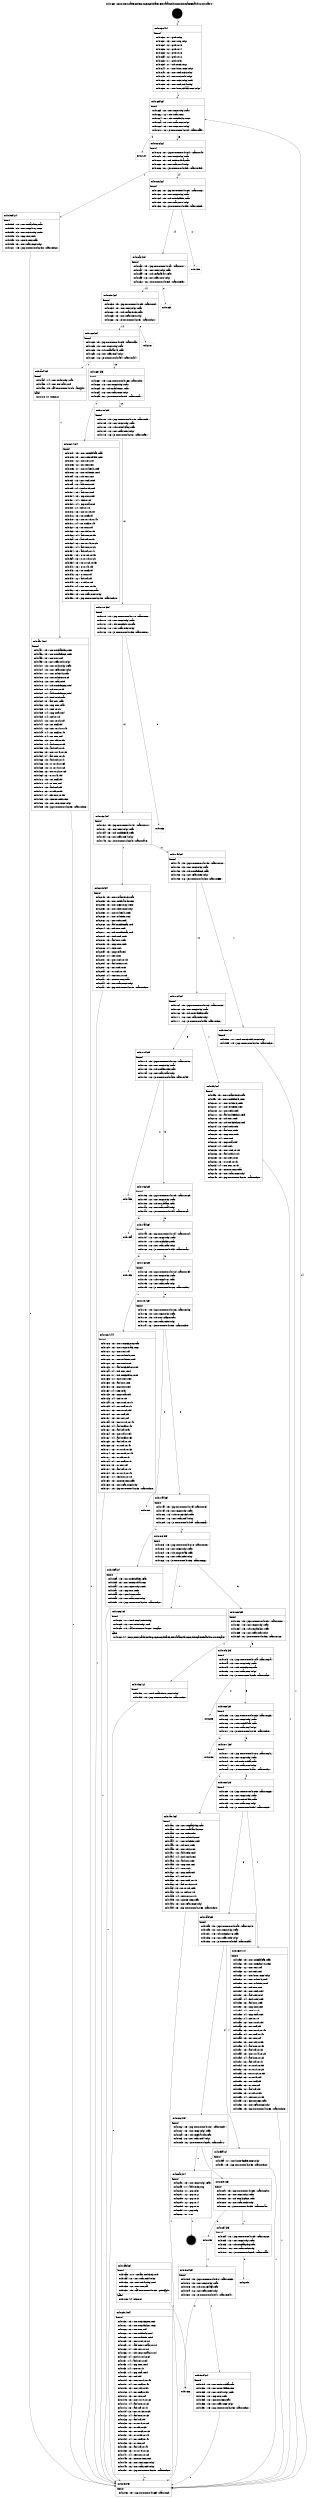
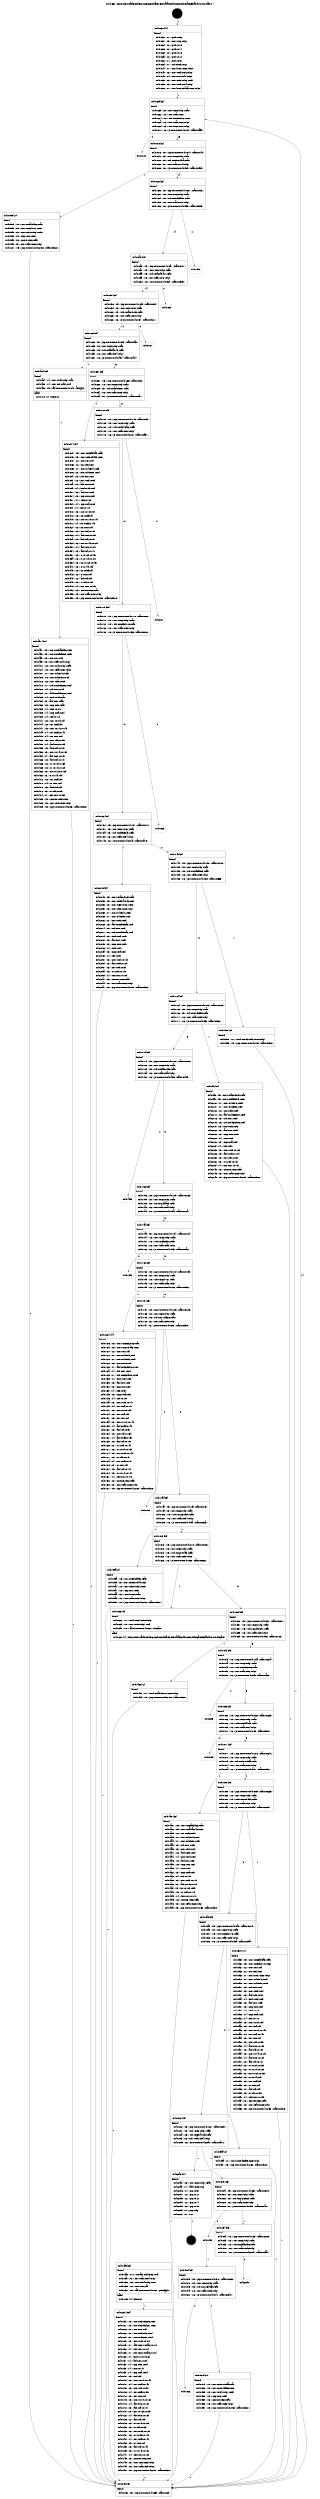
node "0x4020c1": added
node "0x401d9a": removed
edge "0x401ca5 [23]" -> "0x401926": now "0x401ca5 [23]" -> "0x401cbc [154]"
